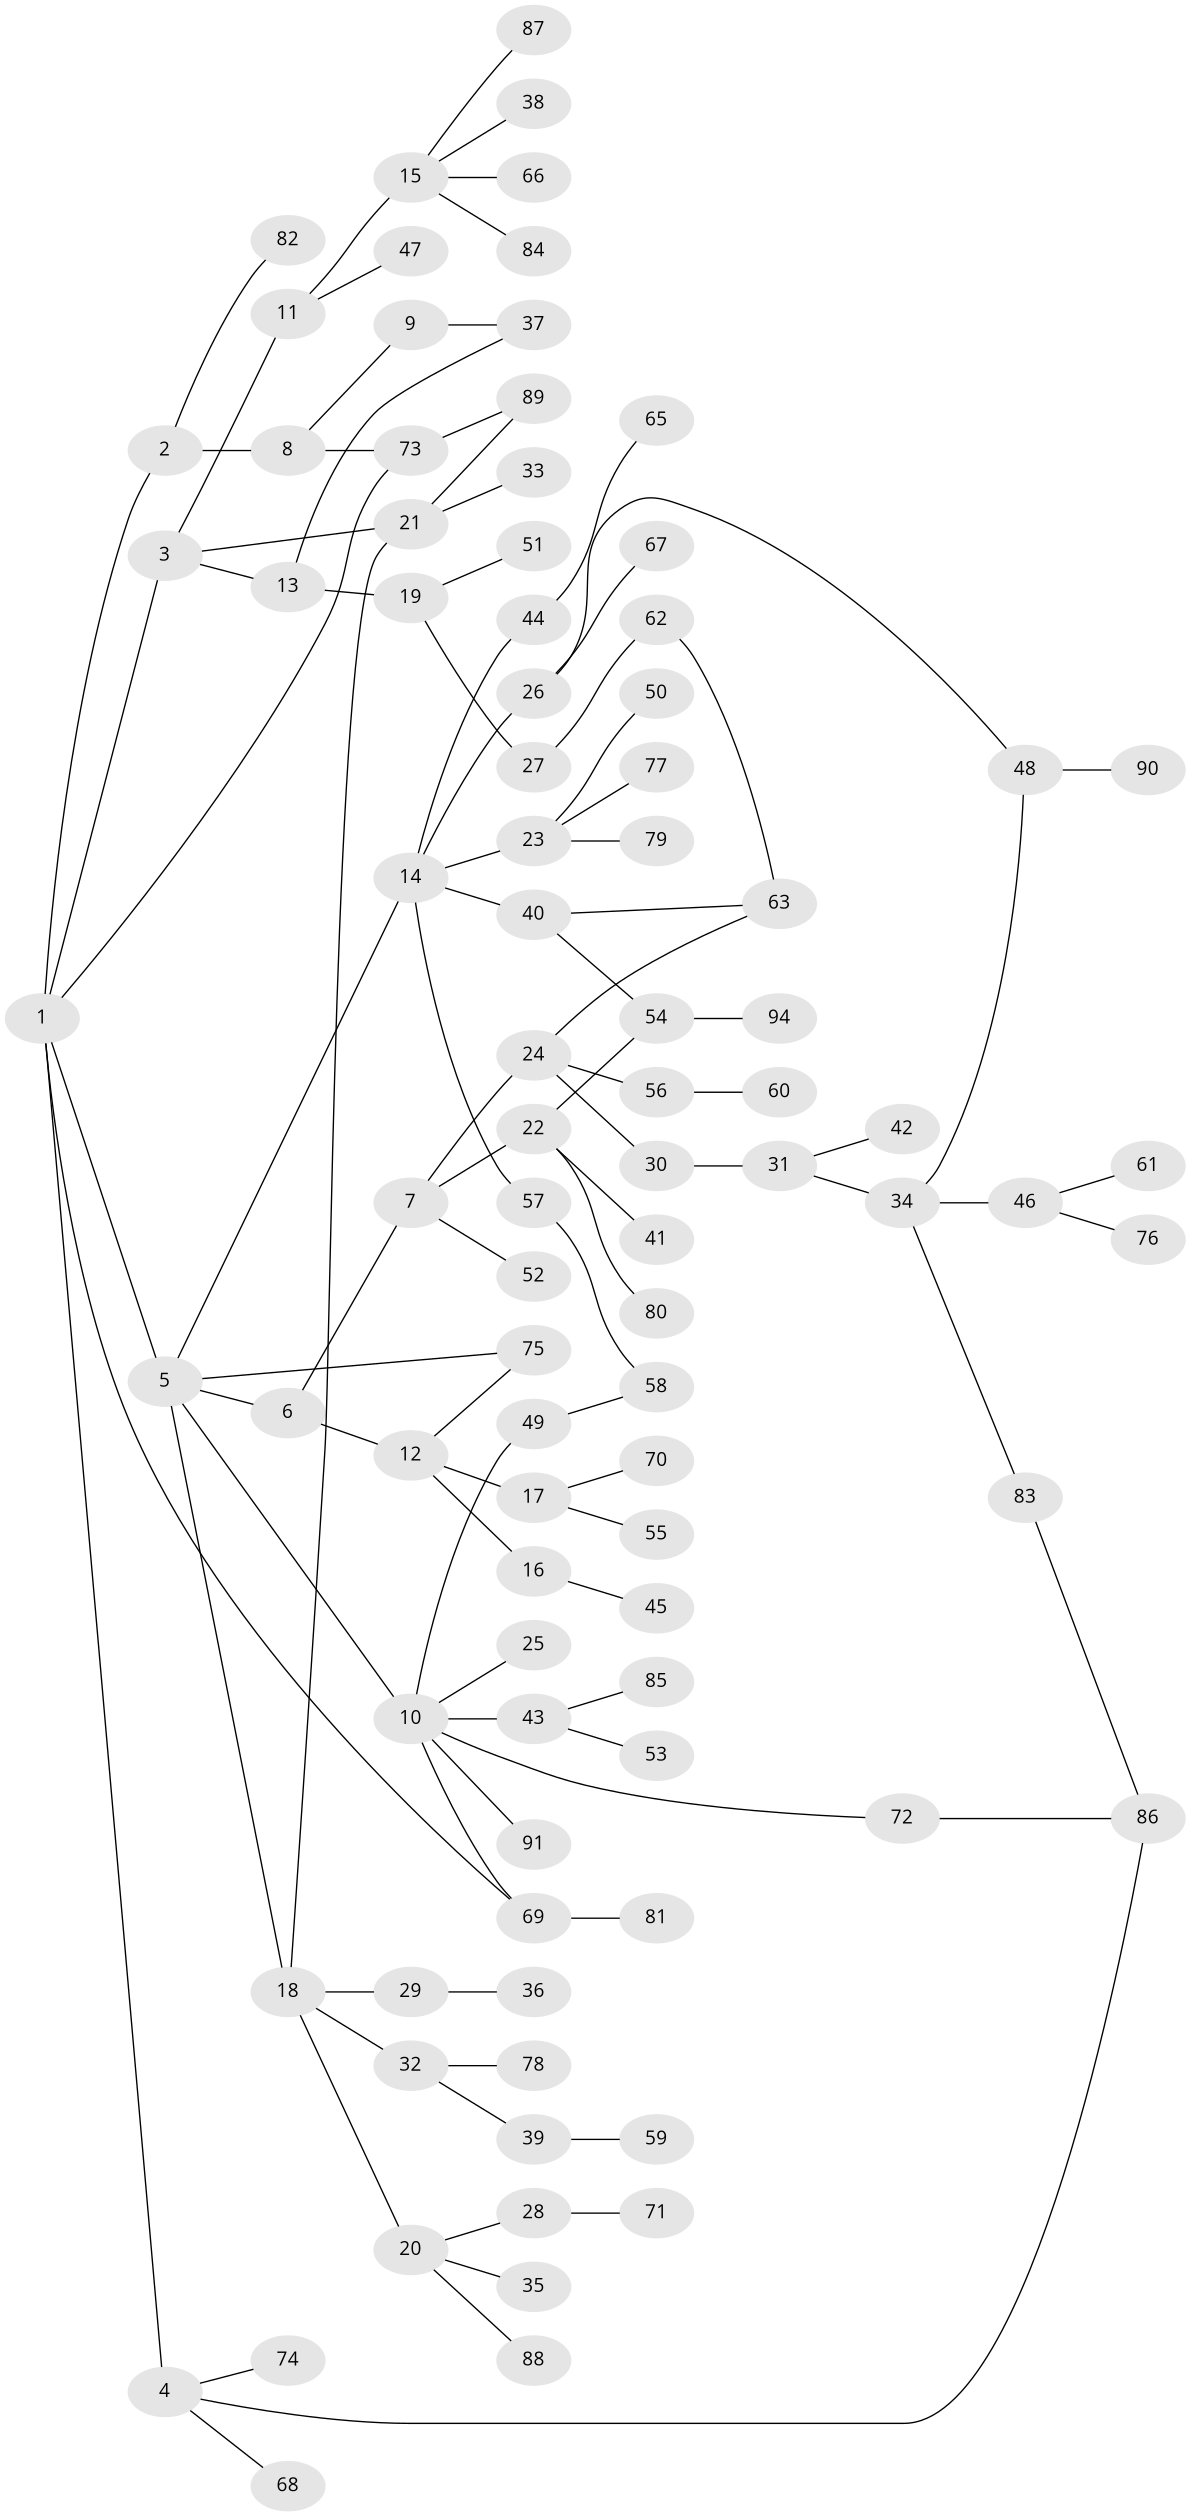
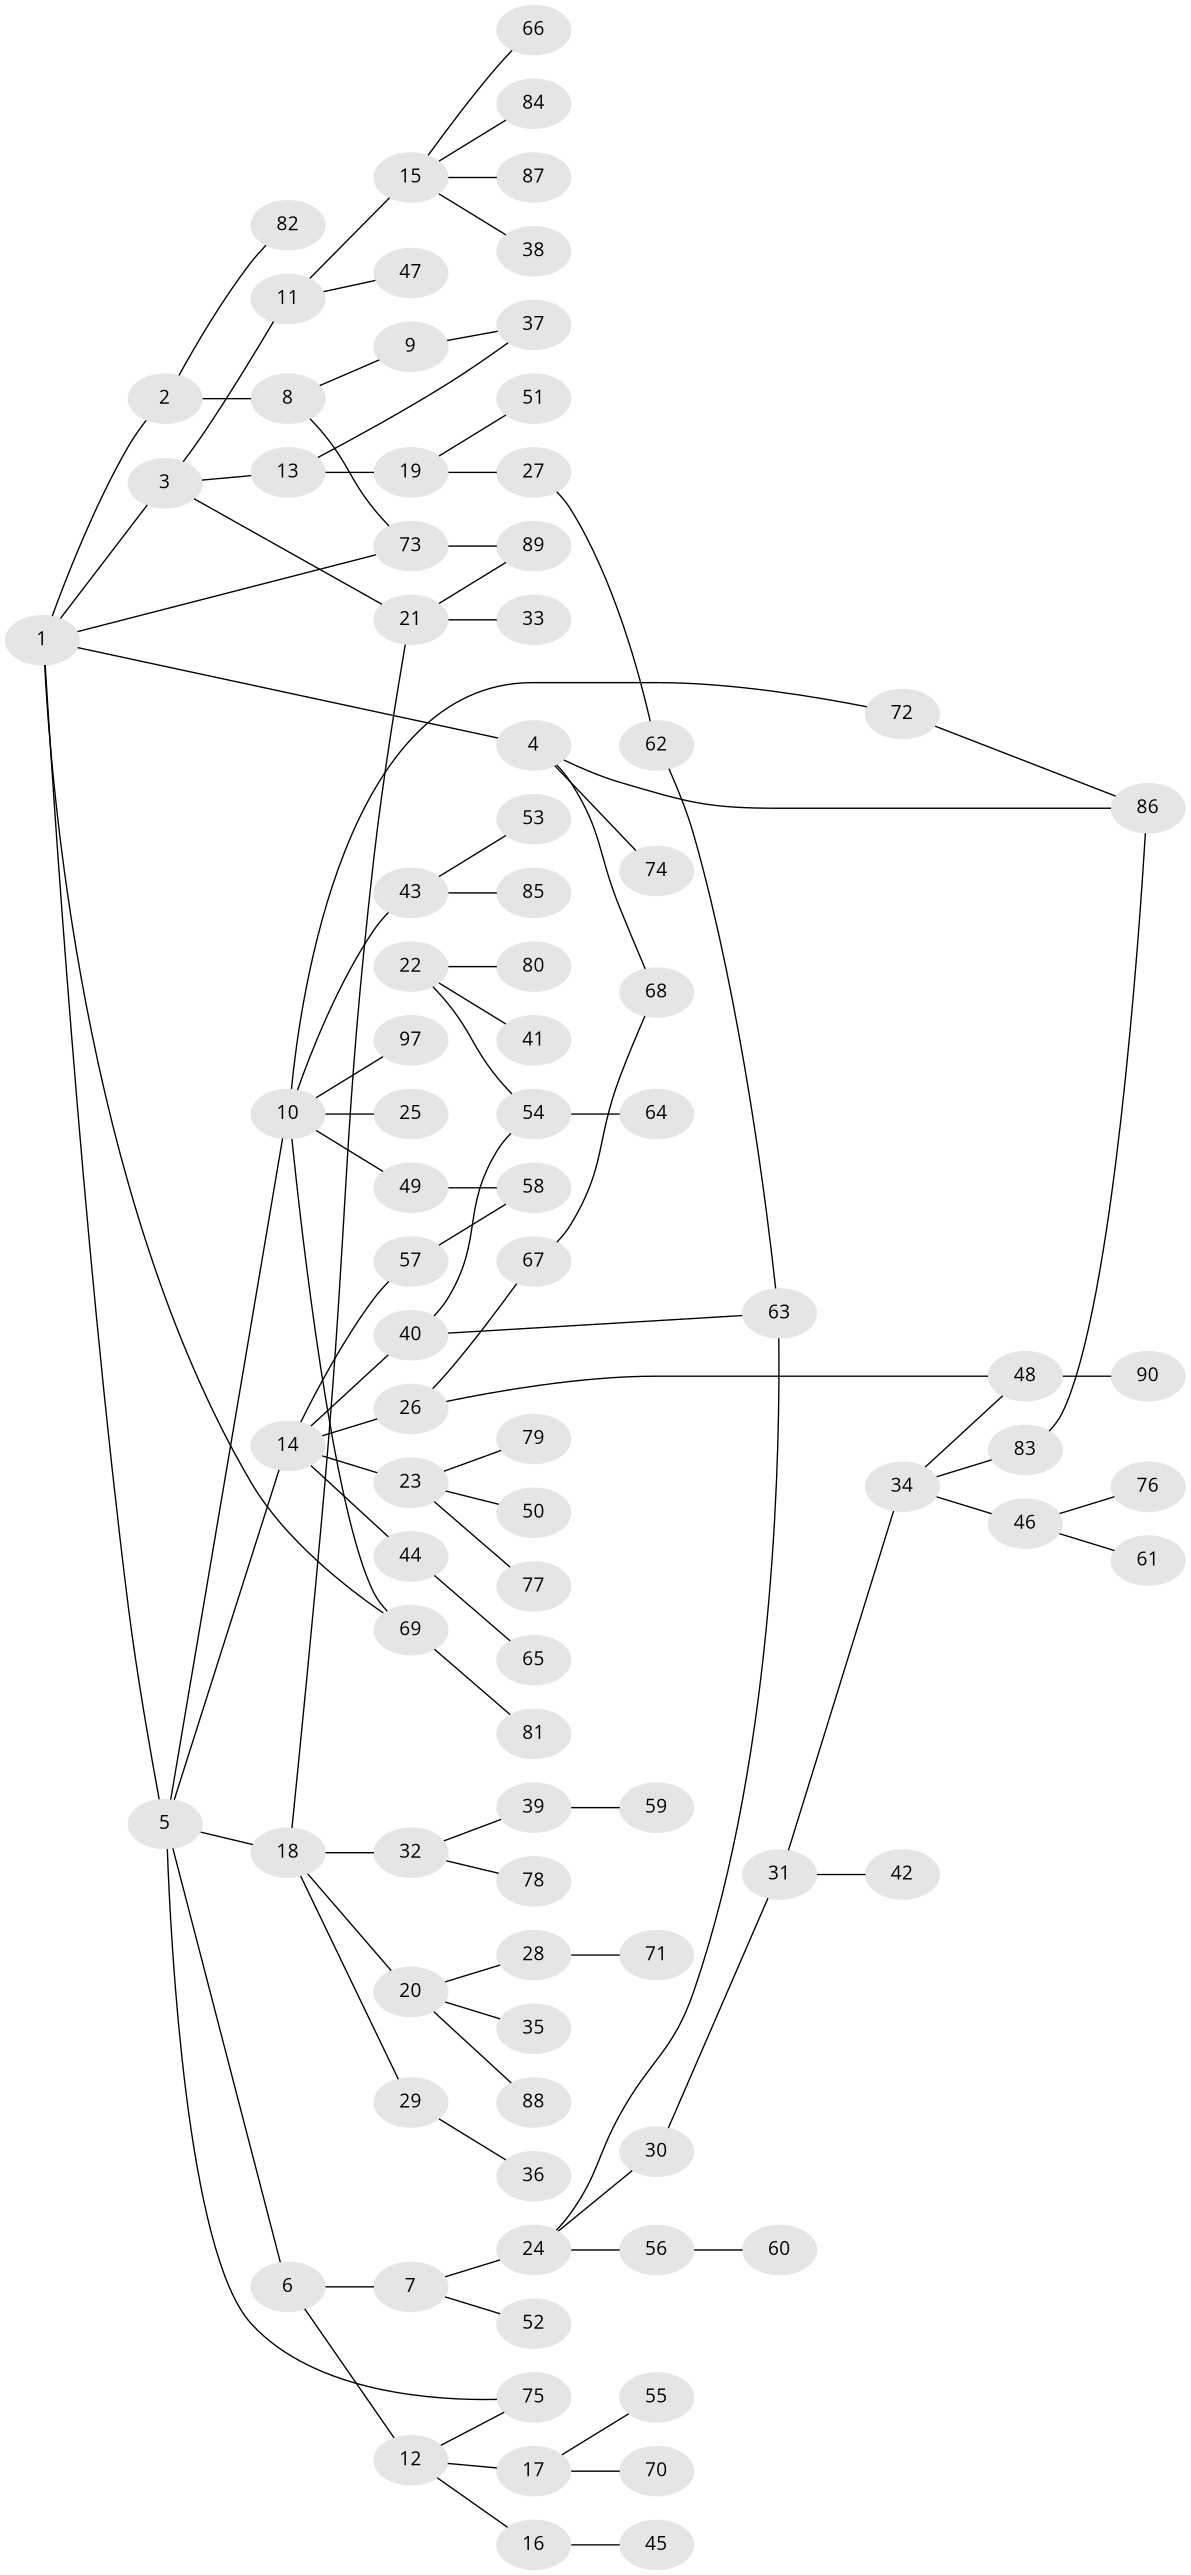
node "94": label "94" -> "64"
edge "68" -- "67": added
edge "22" -- "7": removed
node "91": label "91" -> "97"
